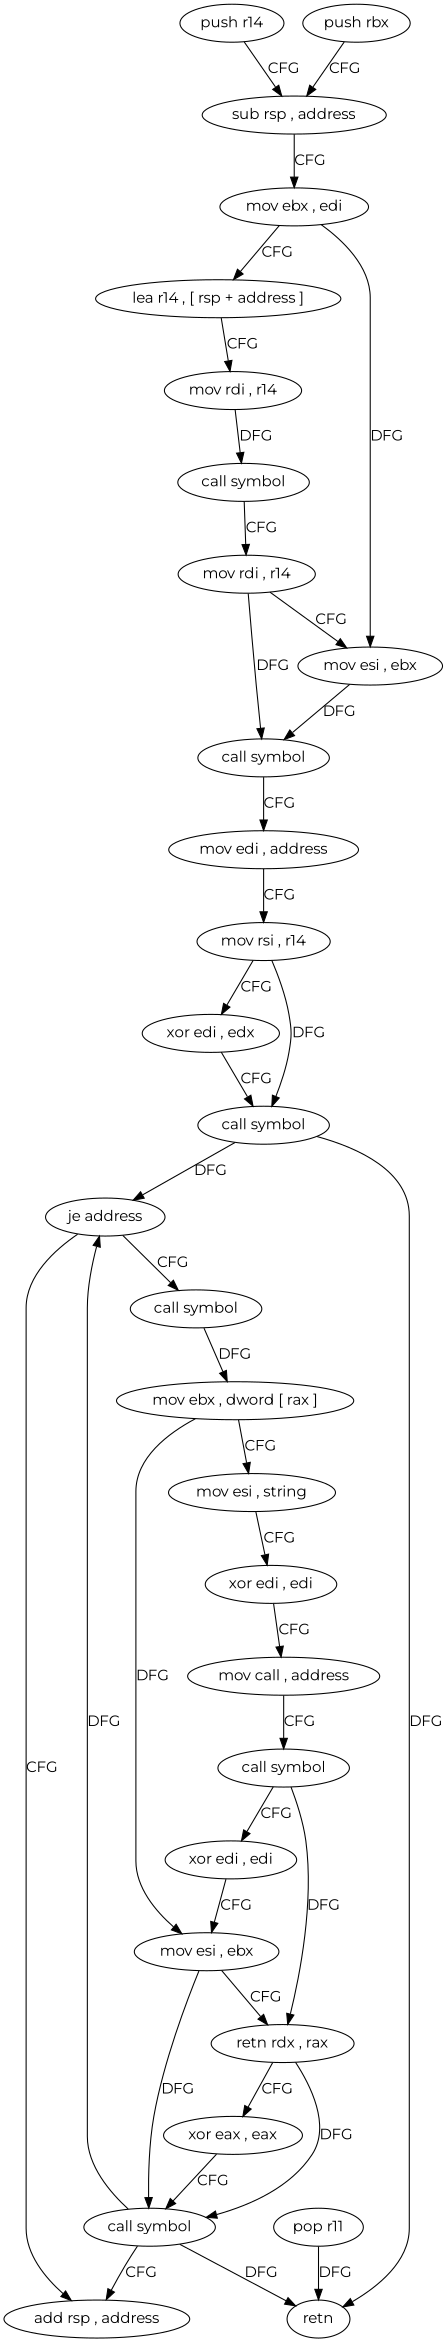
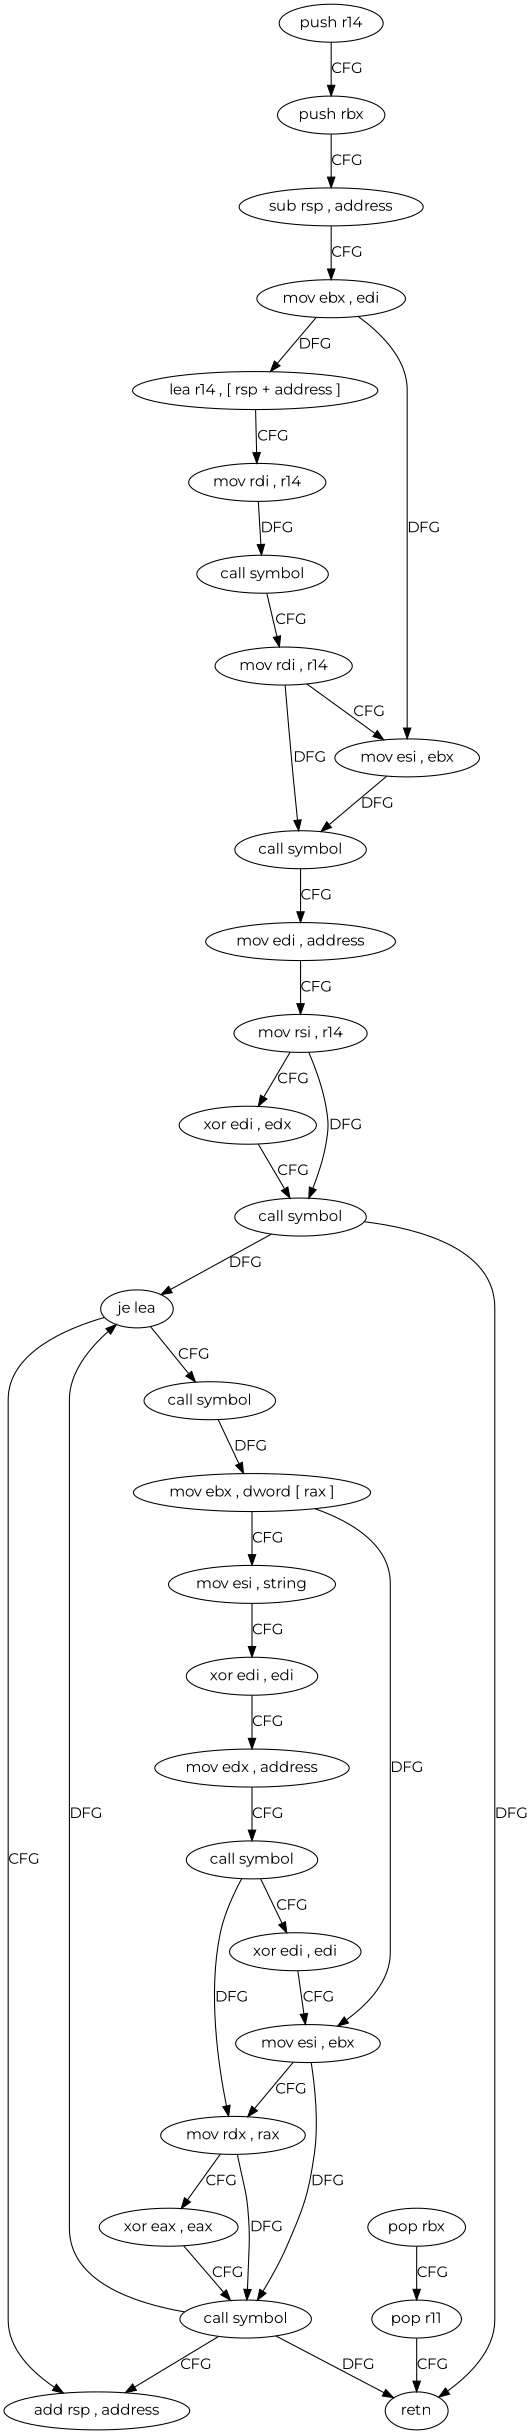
edge "push r14" -> "sub rsp , address": now "push r14" -> "push rbx"
edge "mov ebx , edi" -> "lea r14 , [ rsp + address ]": label "CFG" -> "DFG"
node "je address": label "je address" -> "je lea"
node "mov call , address": label "mov call , address" -> "mov edx , address"
node "retn rdx , rax": label "retn rdx , rax" -> "mov rdx , rax"
node "pop rbx": added
edge "pop r11" -> "retn": label "DFG" -> "CFG"
